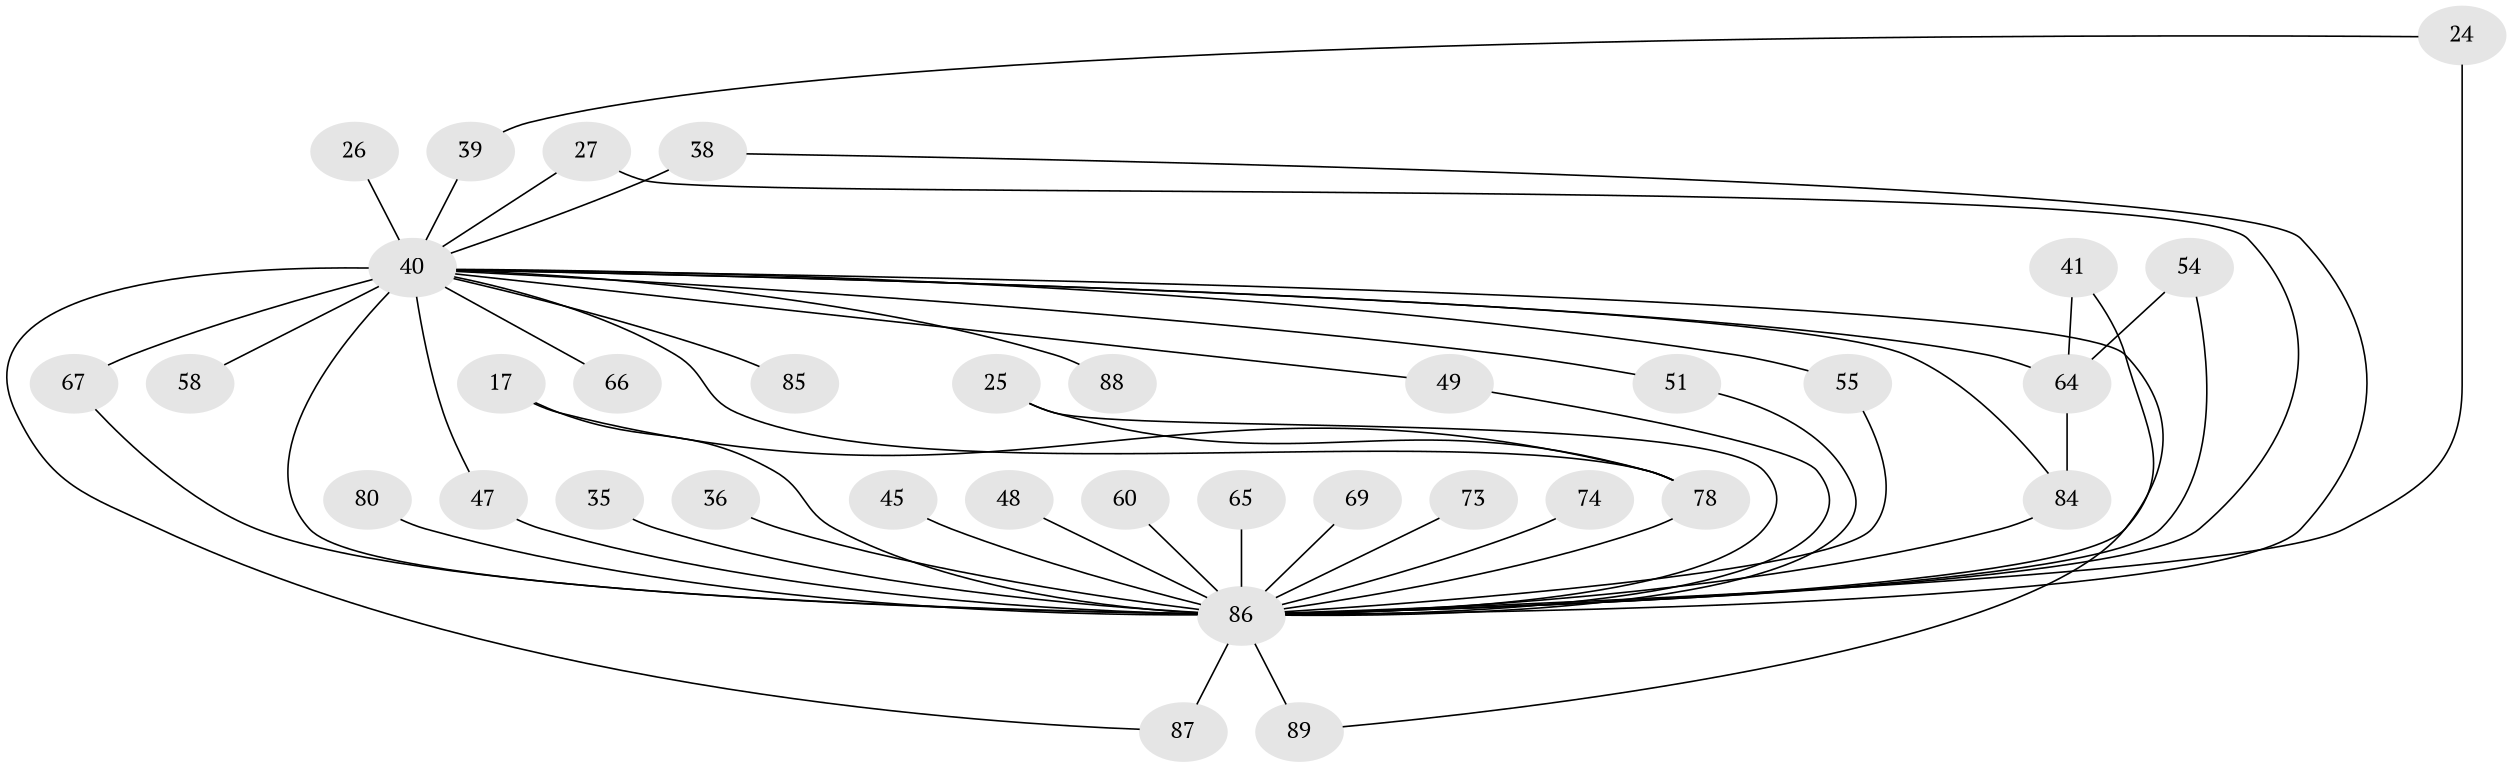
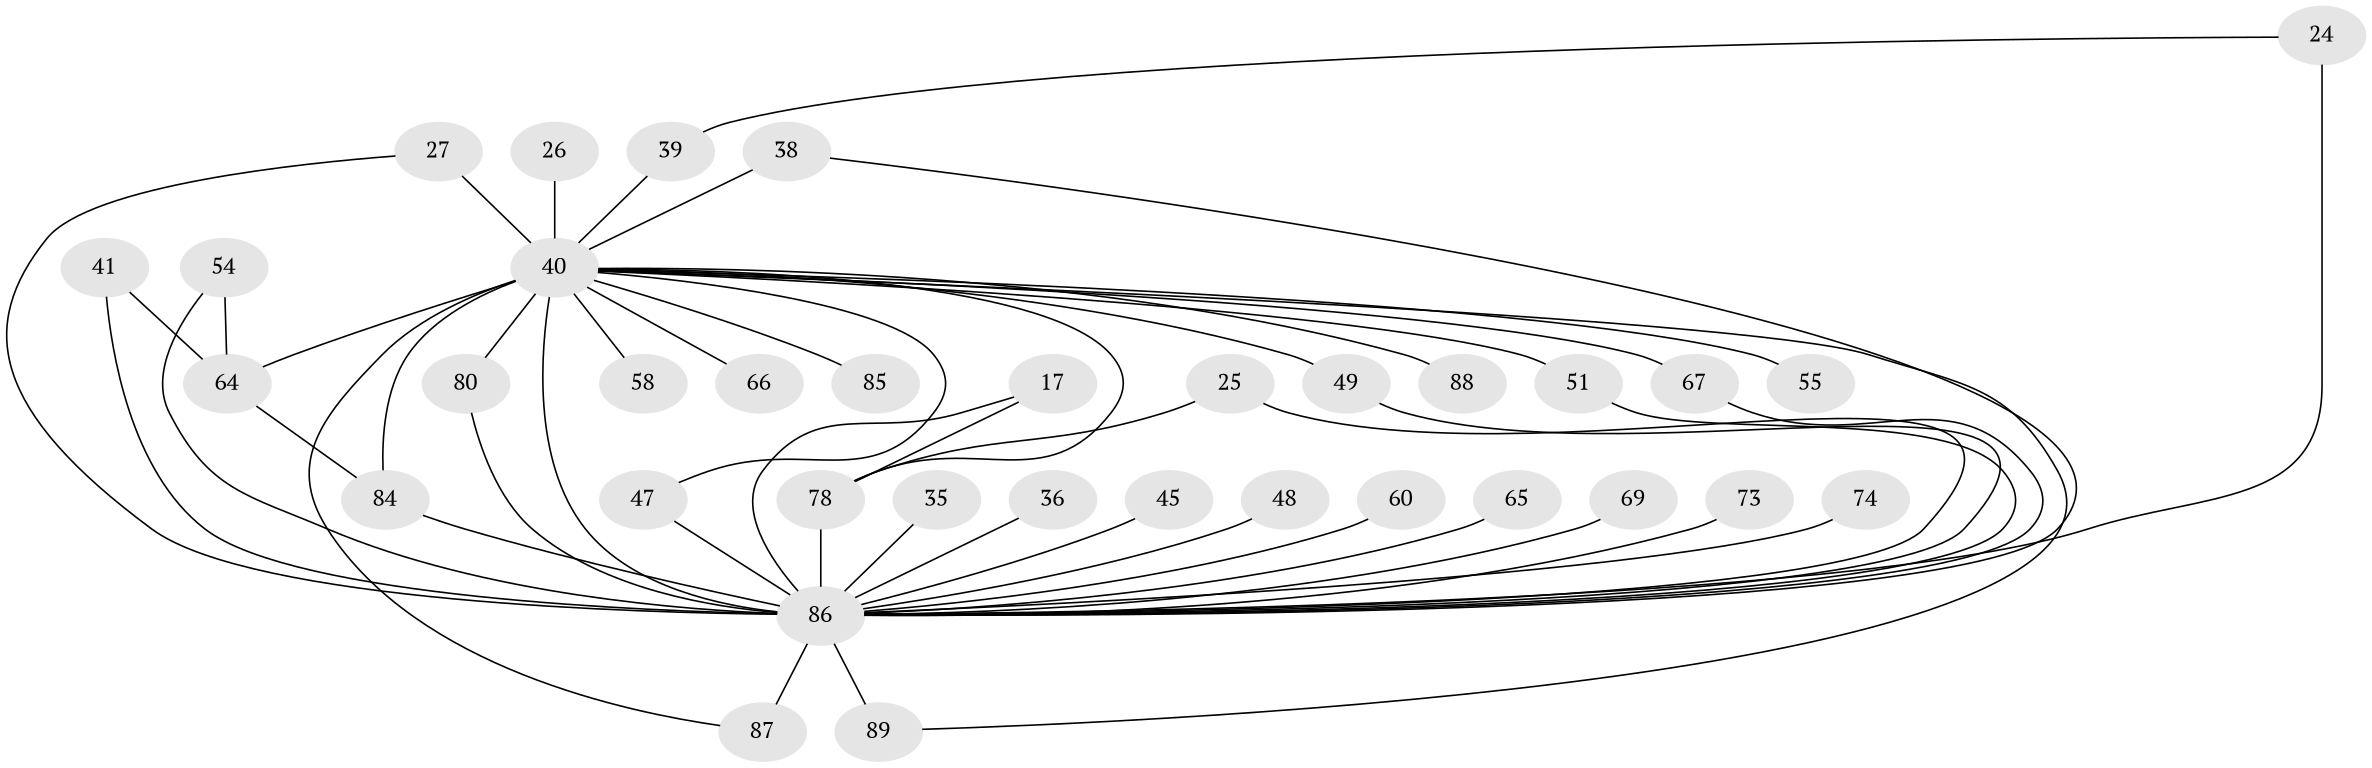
edge "40" -- "80": added
edge "55" -- "86": removed
